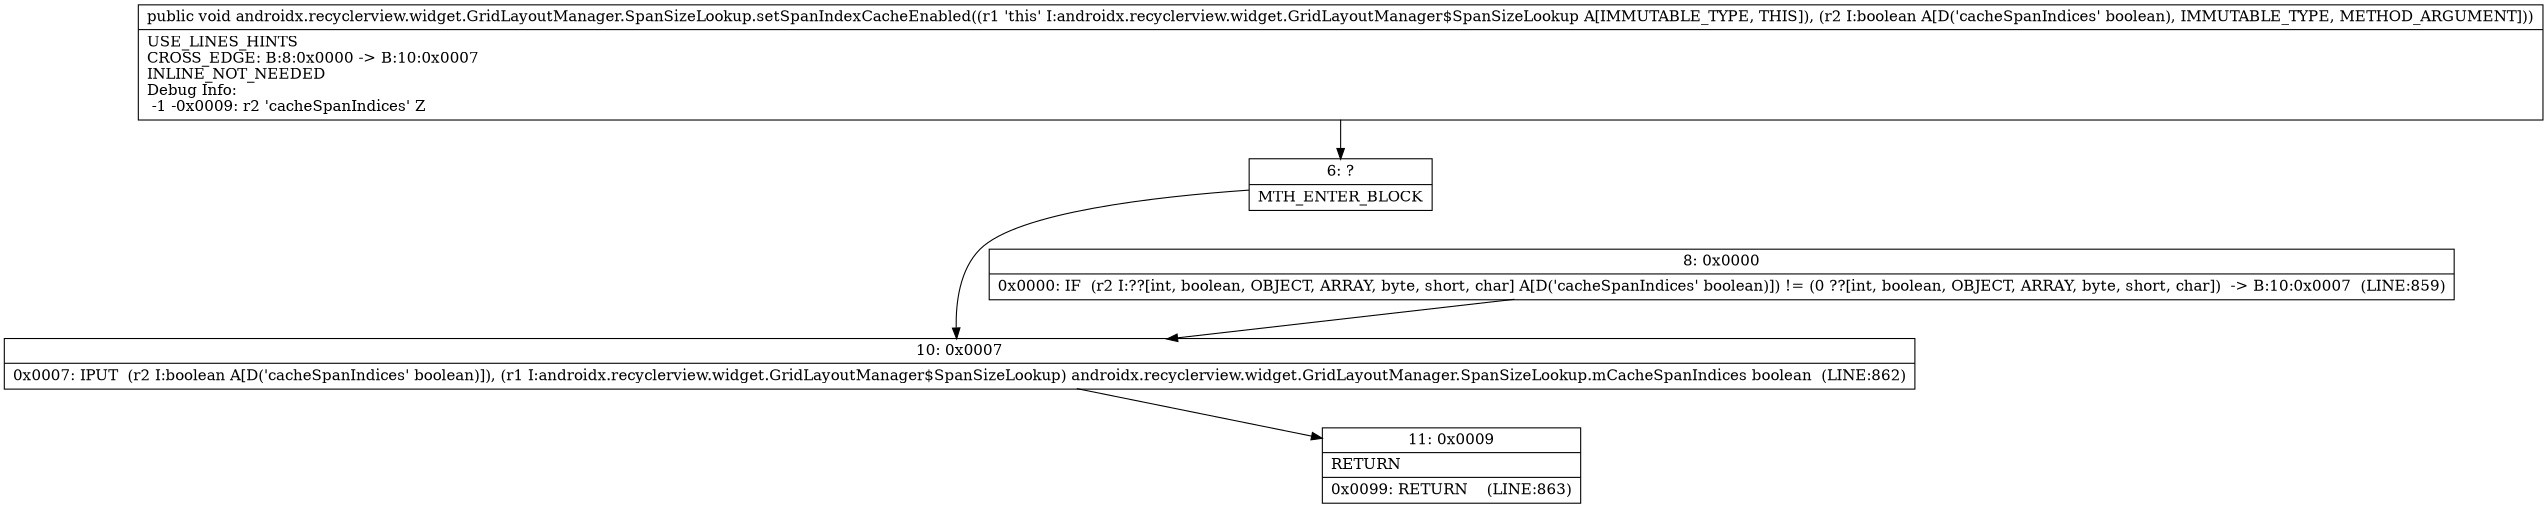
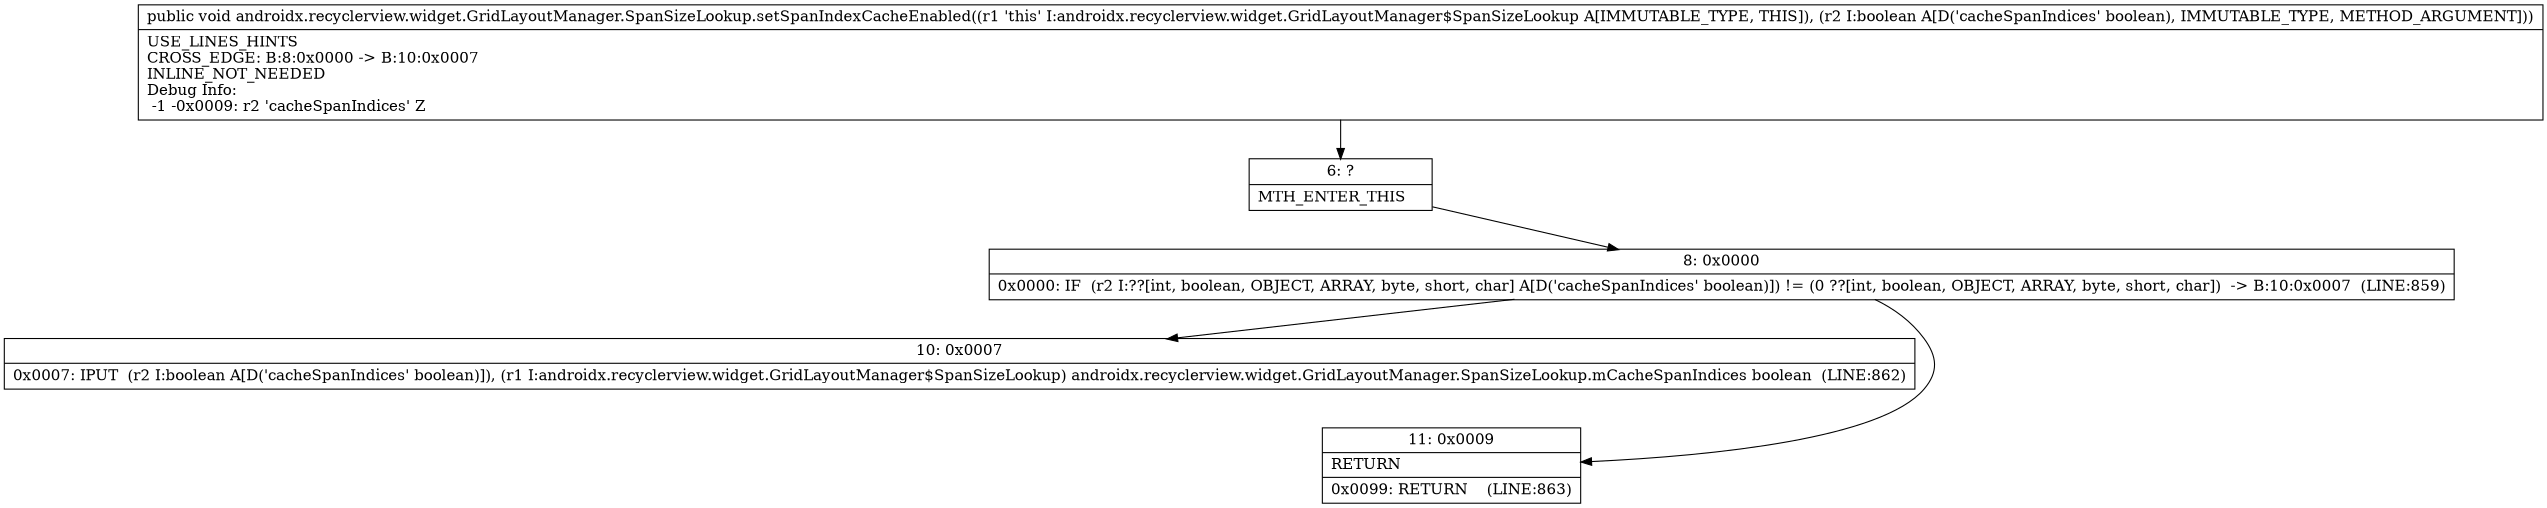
node "6: ?": text "MTH_ENTER_BLOCK" -> "MTH_ENTER_THIS"
edge "6: ?" -> "10: 0x0007": now "6: ?" -> "8: 0x0000"
edge "10: 0x0007" -> "11: 0x0009": now "8: 0x0000" -> "11: 0x0009"
